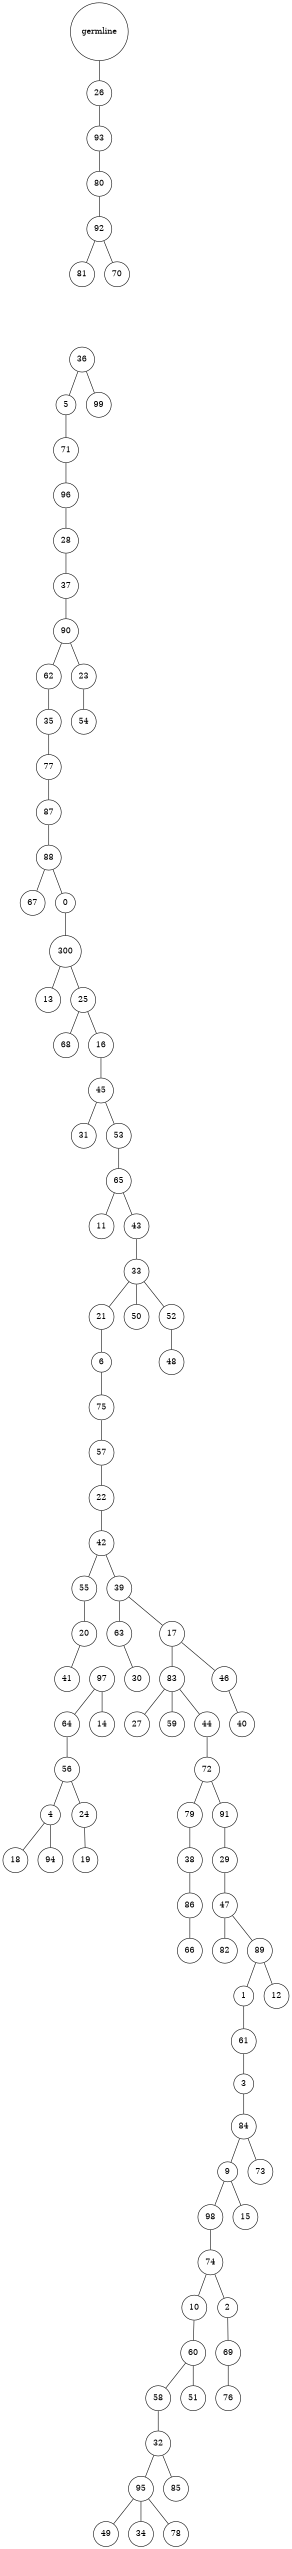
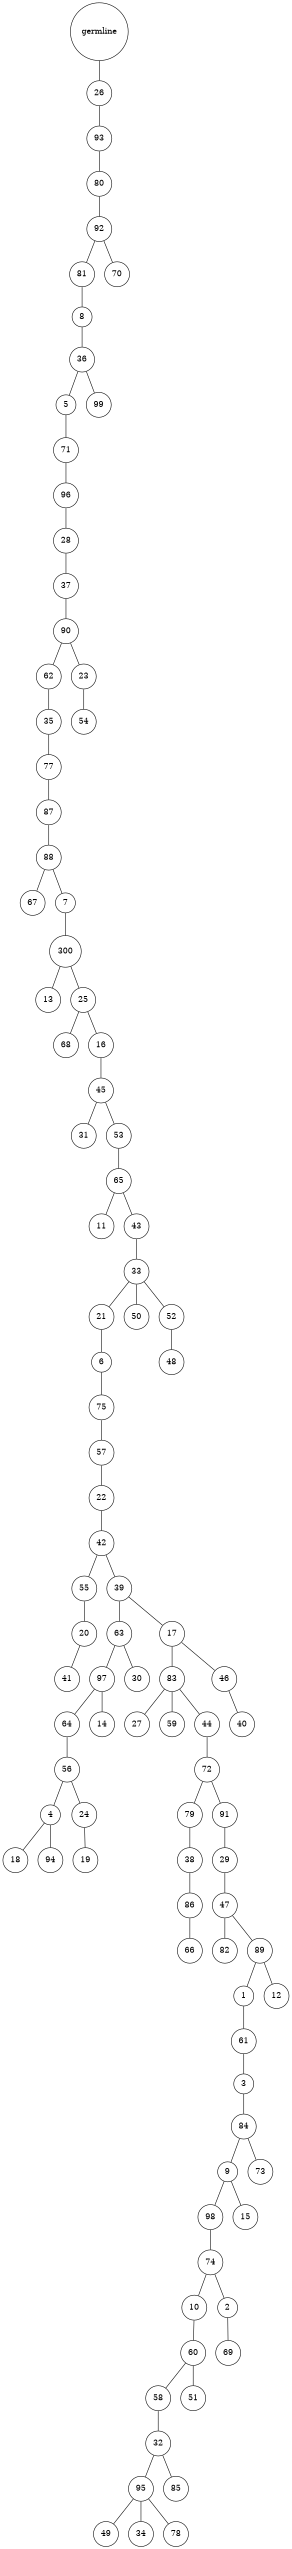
node "8": added
node "0": label "0" -> "7"
edge "63" -- "97": added
node "76": removed
